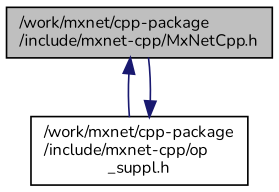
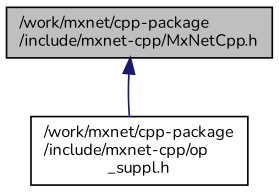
edge "/work/mxnet/cpp-package /include/mxnet-cpp/MxNetCpp.h" -> "/work/mxnet/cpp-package /include/mxnet-cpp/op _suppl.h": removed
